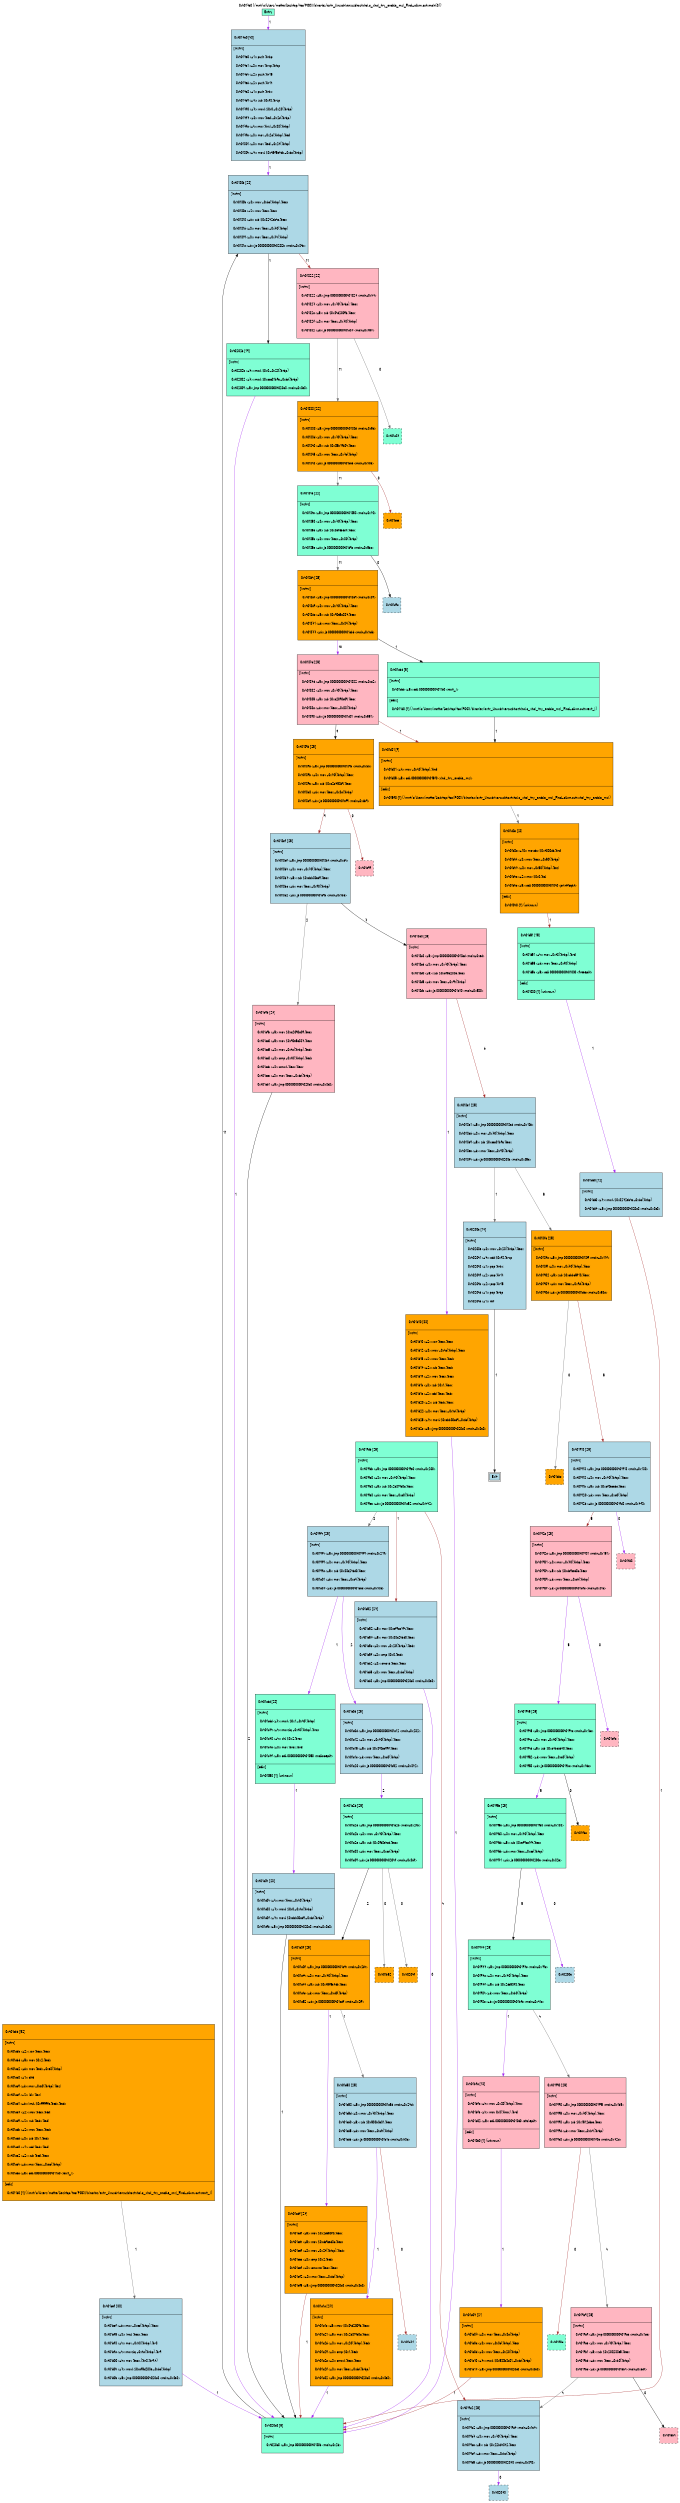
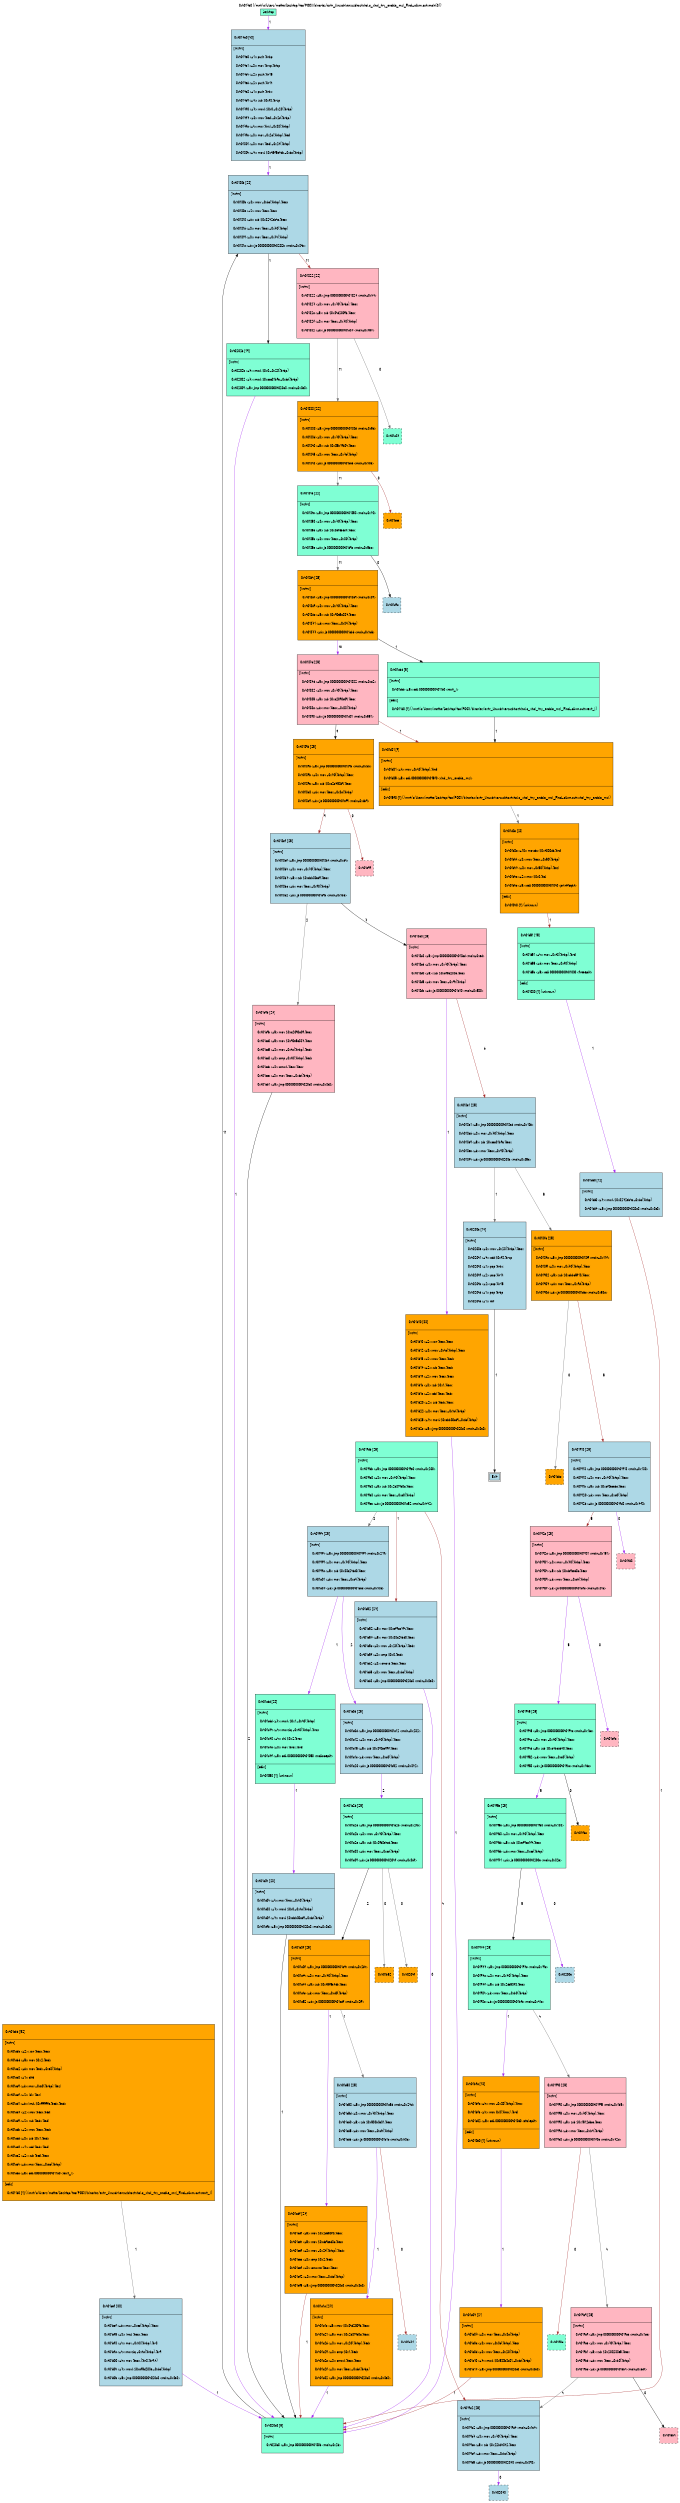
node "Entry": label "Entry" -> "Desktop"
node "0x401bfa [13]": fillcolor lightpink -> orange
